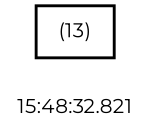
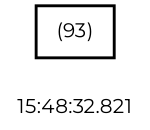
node "(13)": label "(13)" -> "(93)"
